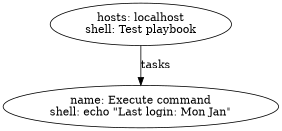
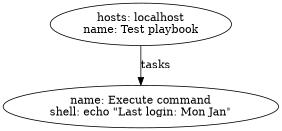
node "hosts: localhost shell: Test playbook": label "hosts: localhost shell: Test playbook" -> "hosts: localhost name: Test playbook"
